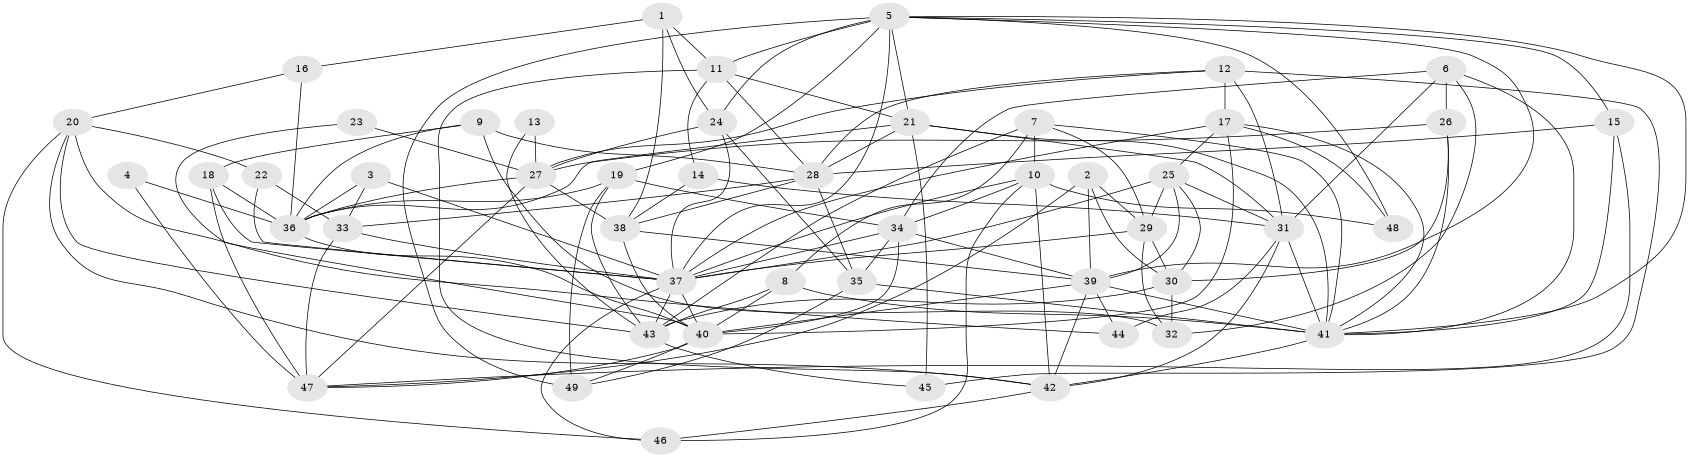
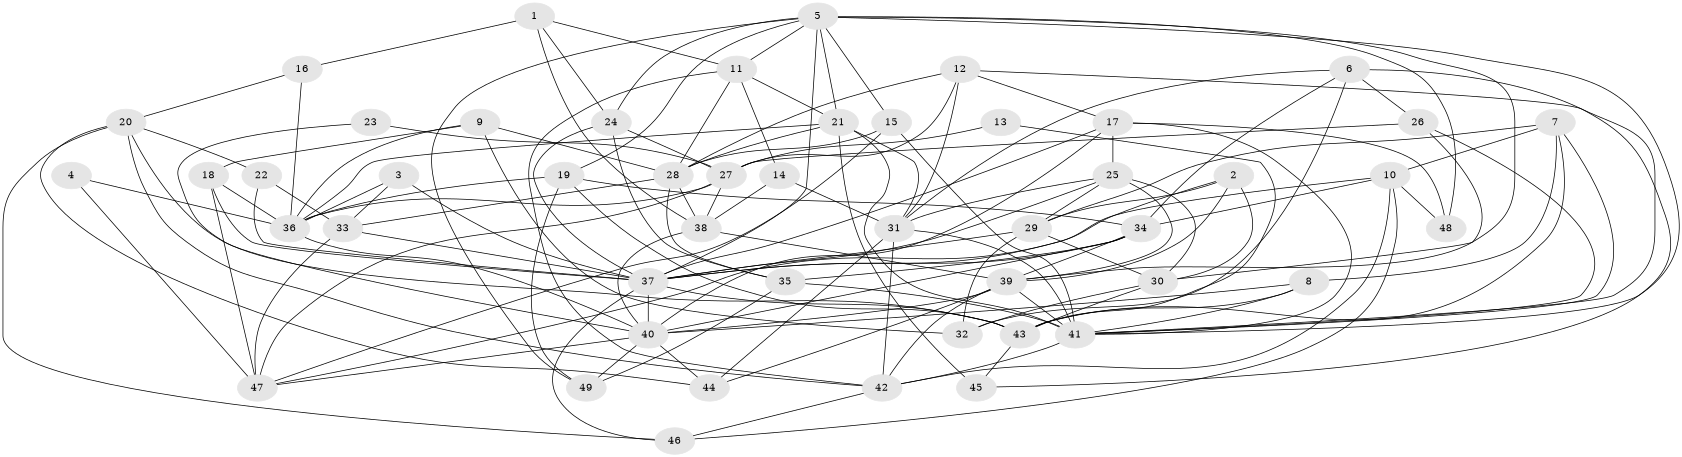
edge "40" -- "44": added
